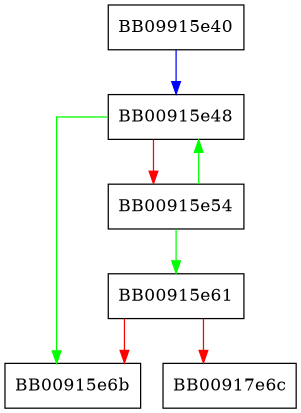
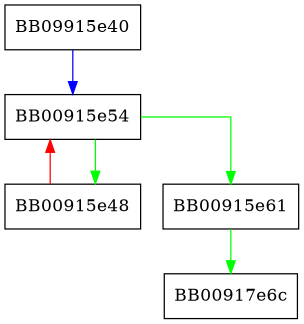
edge "BB09915e40" -> "BB00915e48": now "BB09915e40" -> "BB00915e54"
edge "BB00915e61" -> "BB00917e6c": color red -> green
node "BB00915e6b": removed
